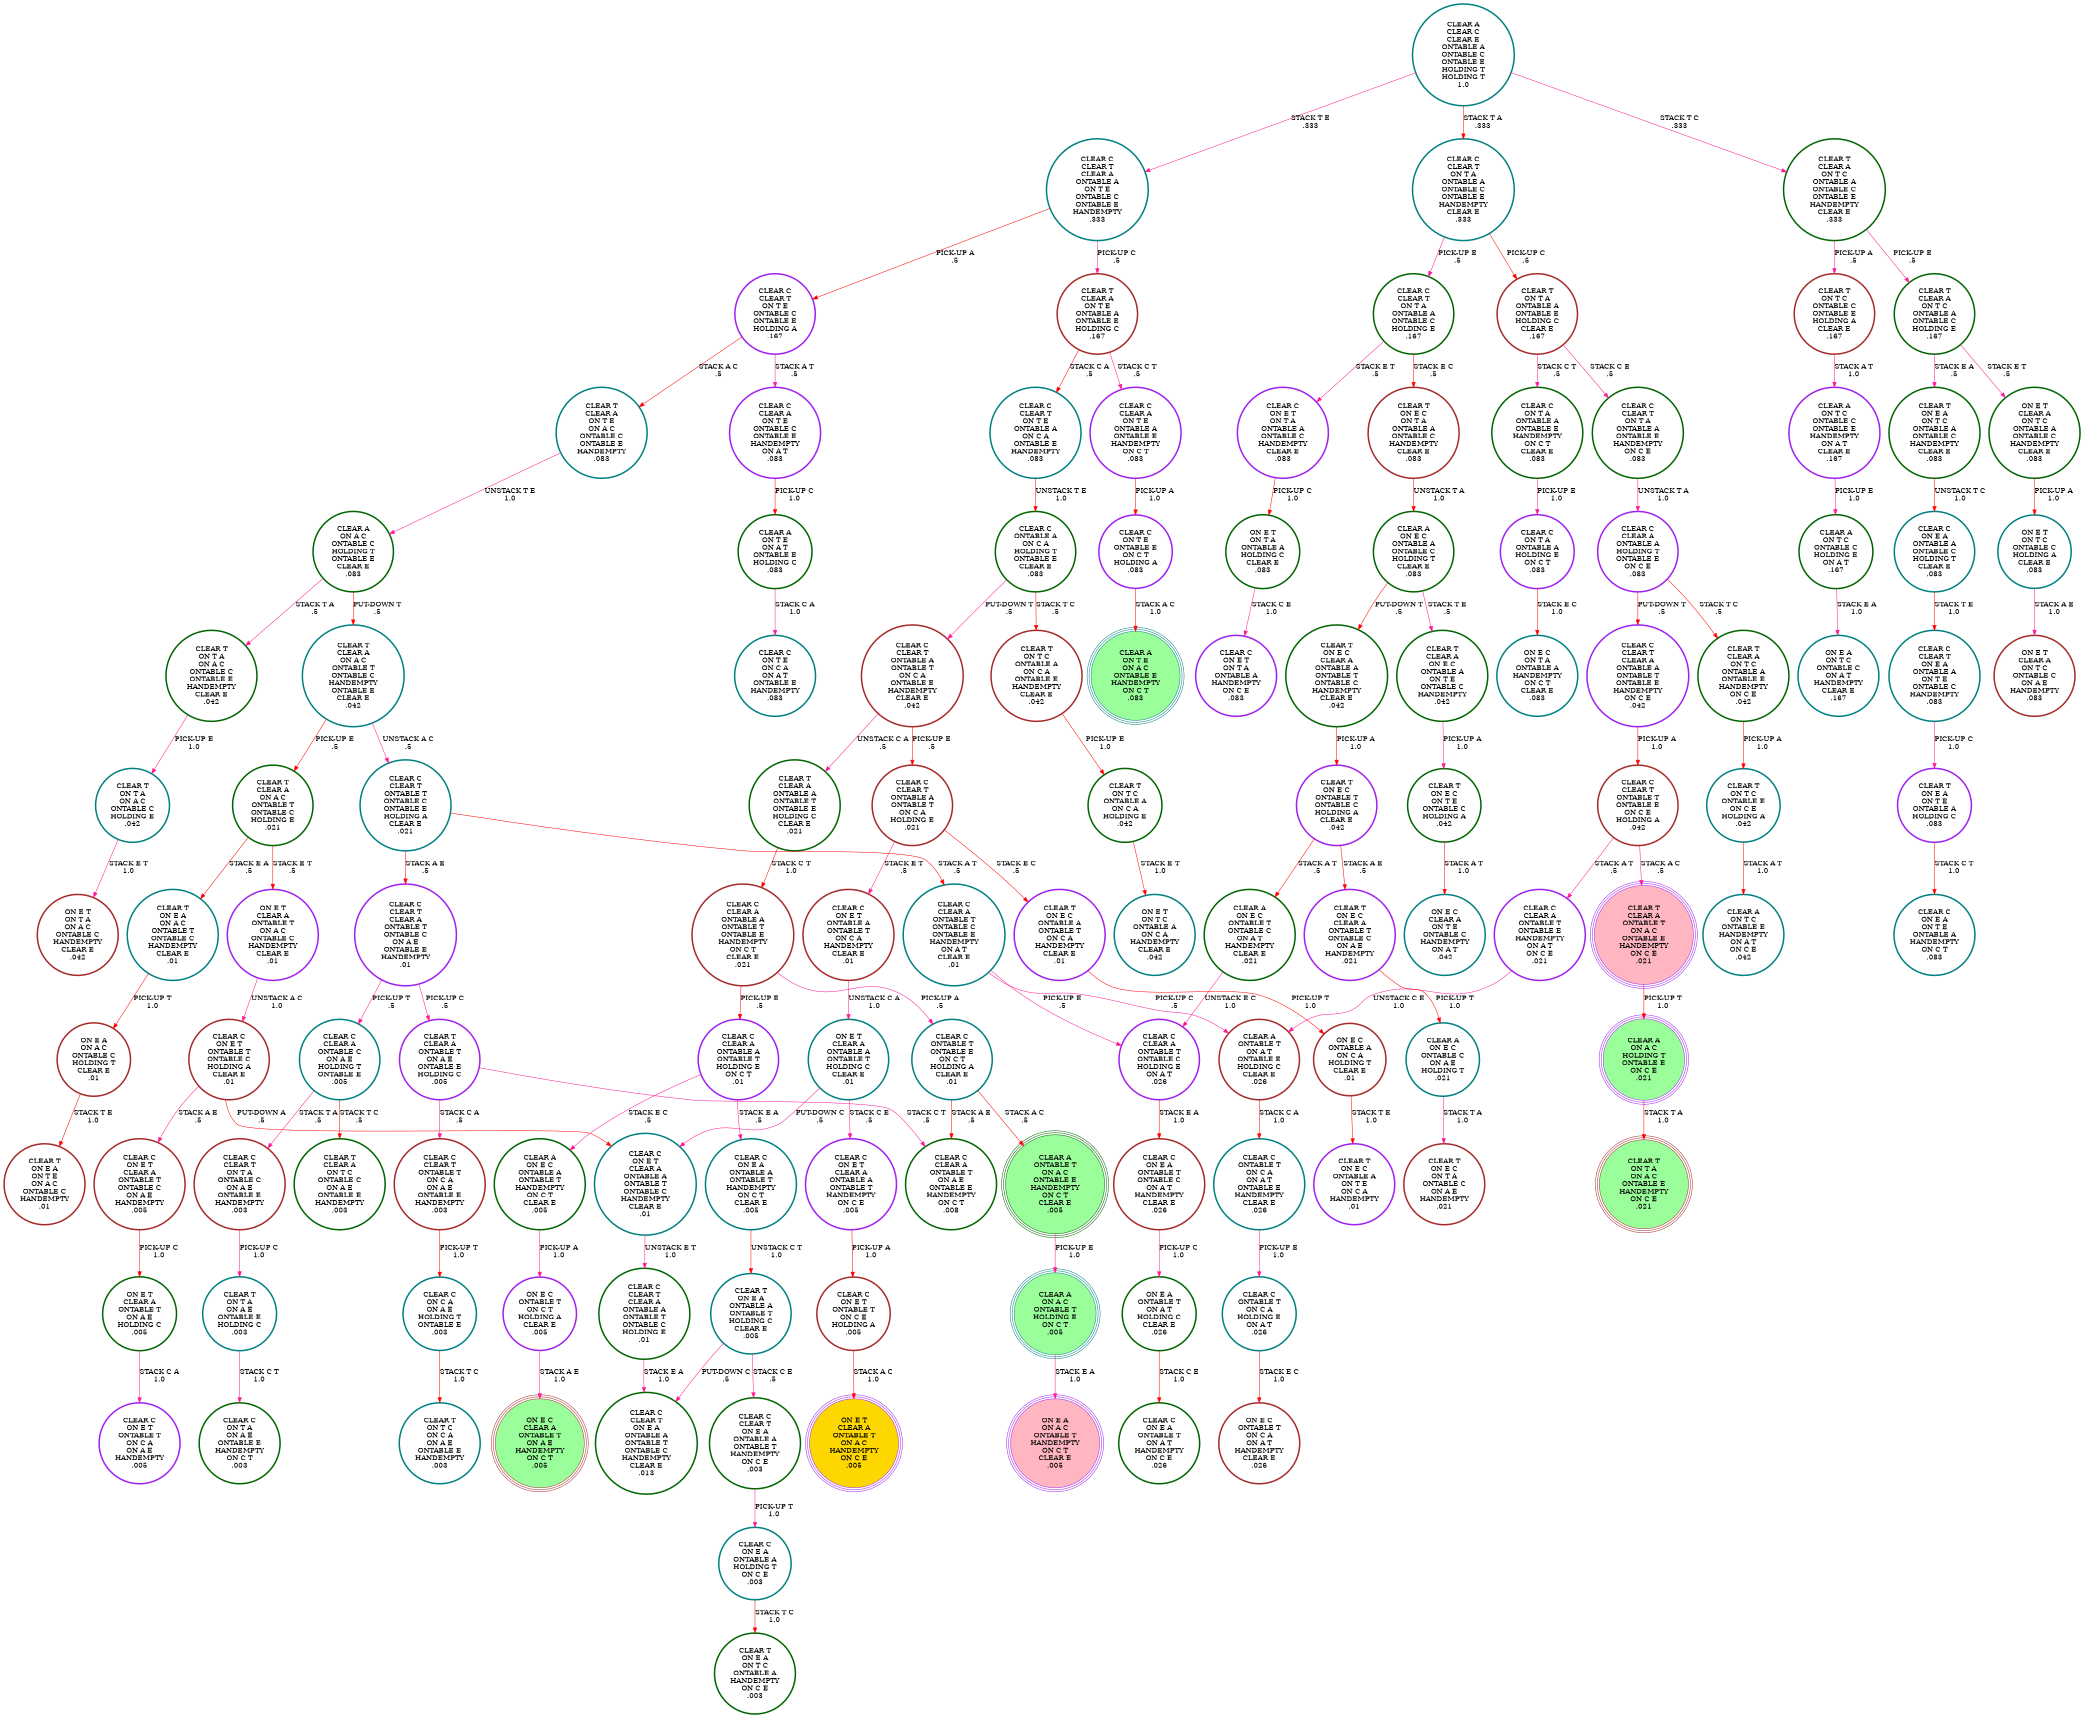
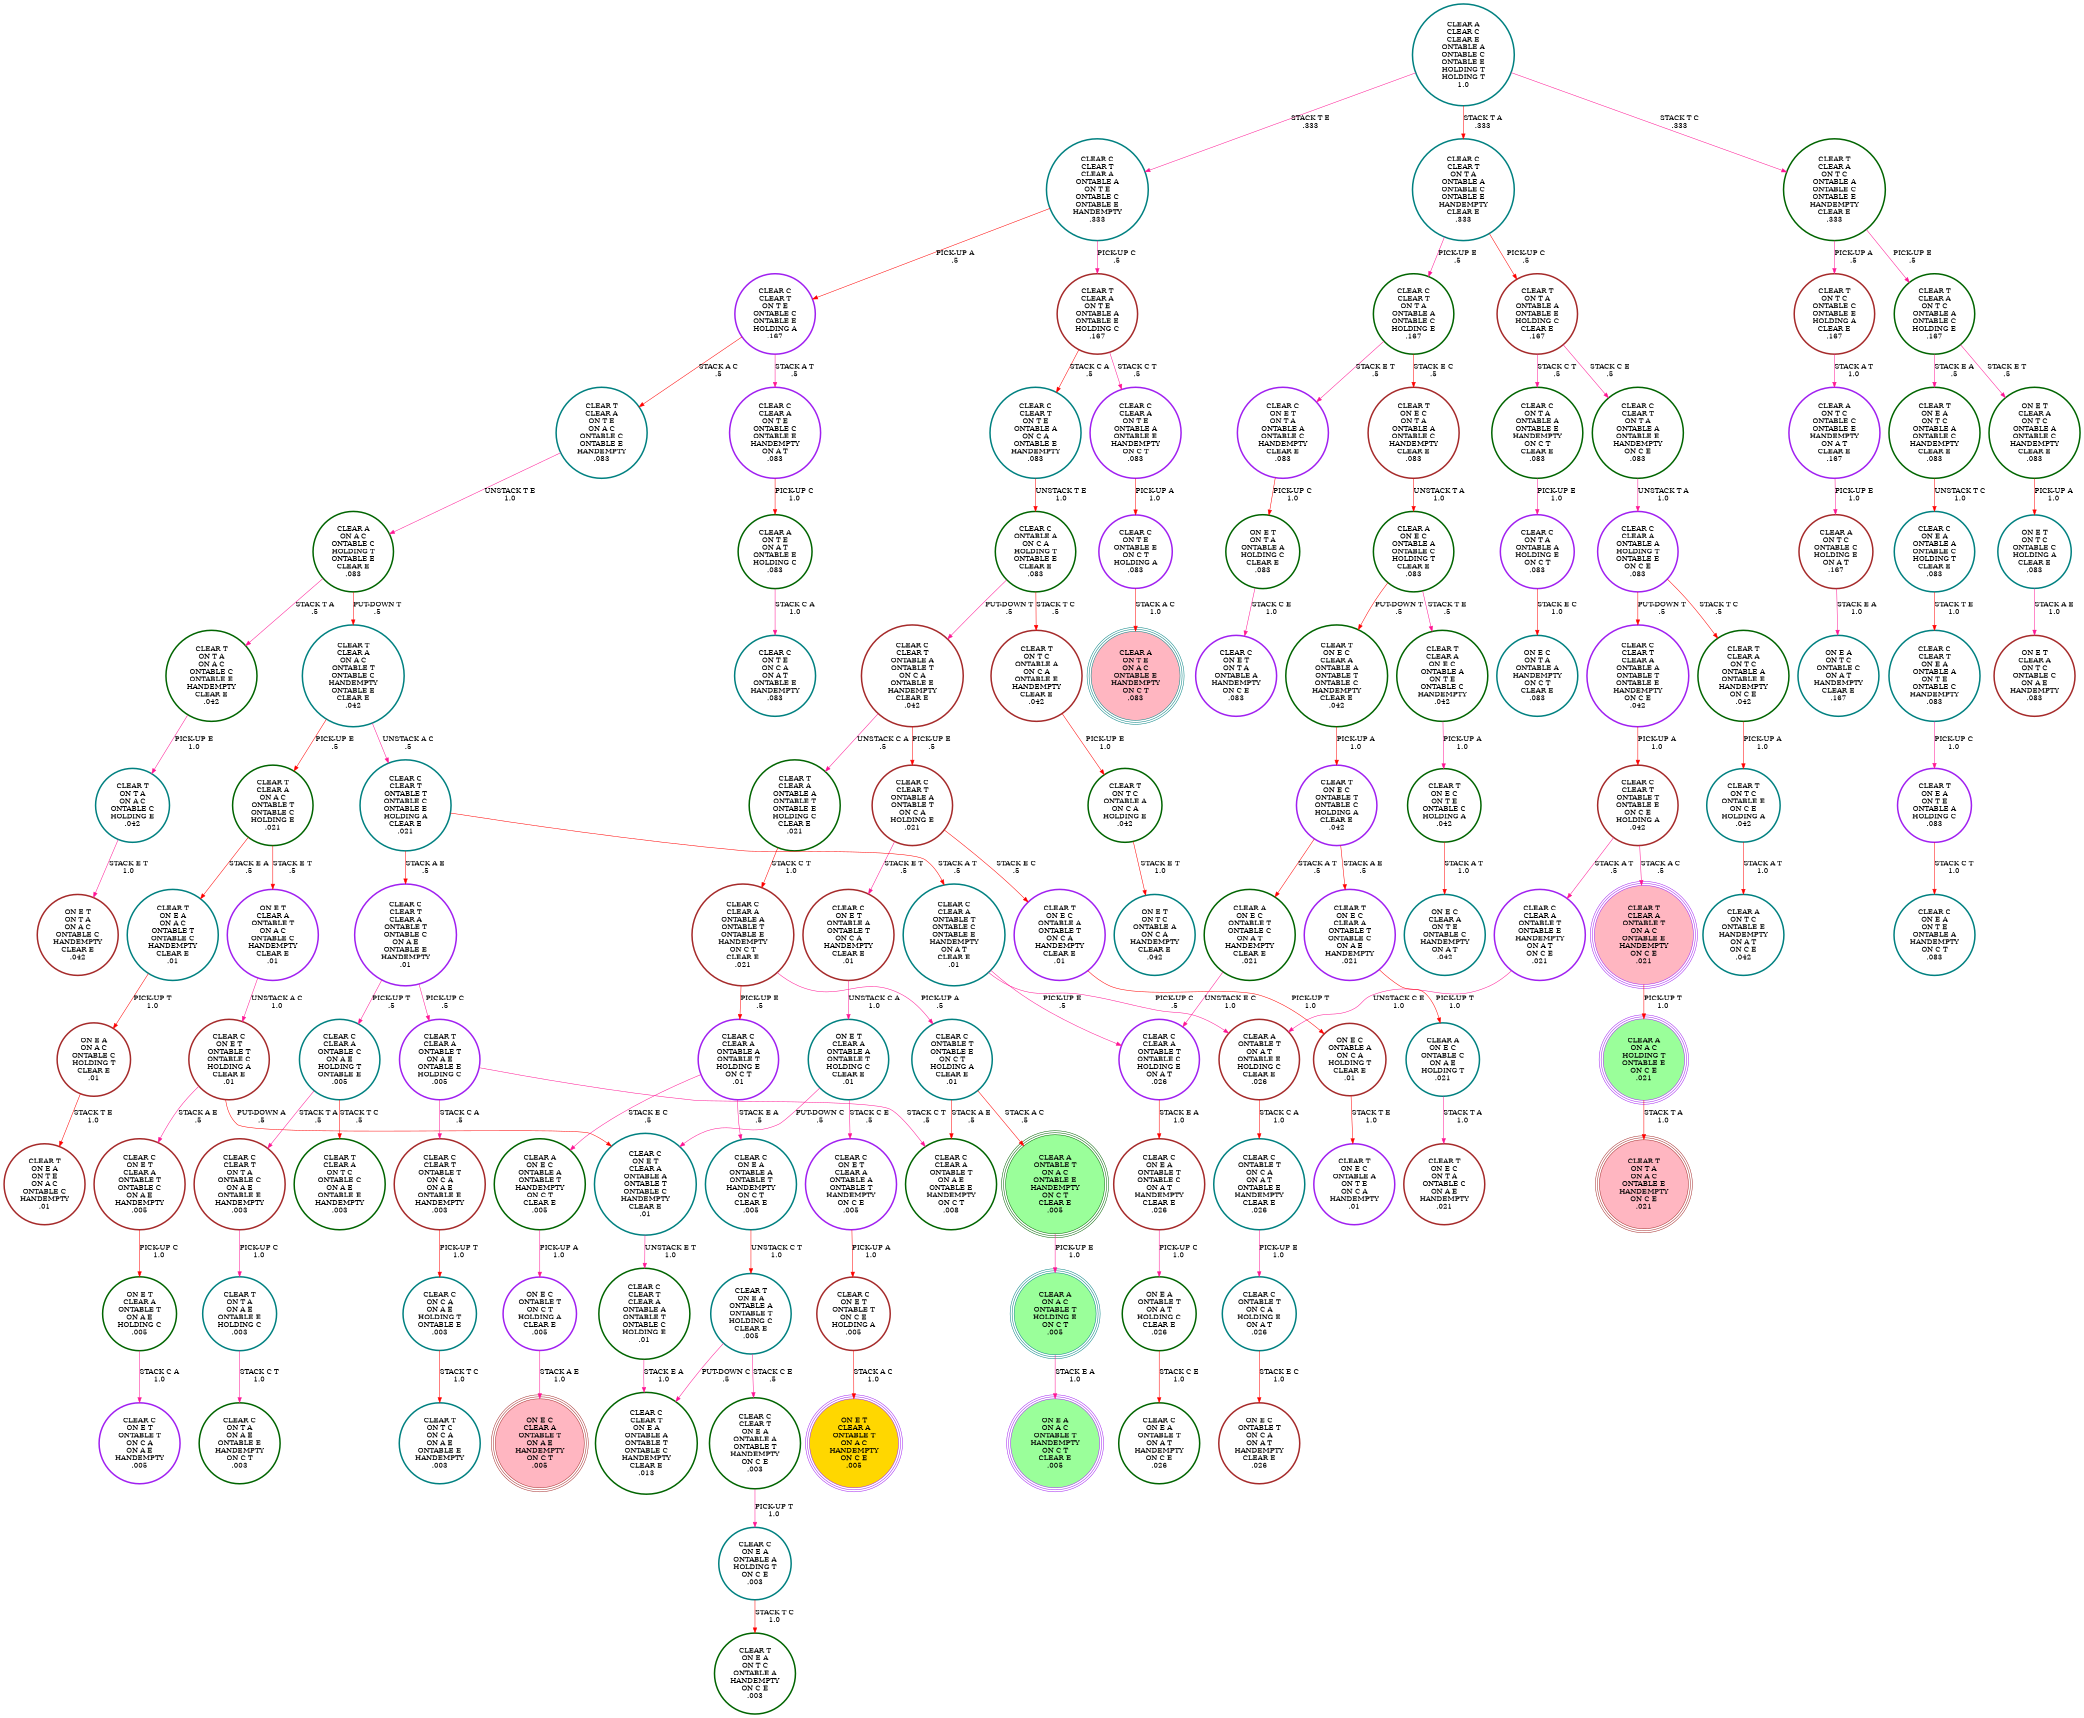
node "CLEAR A ON T C ONTABLE C HOLDING E ON A T .167": color darkgreen -> brown
node "CLEAR A ON T E ON A C ONTABLE E HANDEMPTY ON C T .083": fillcolor palegreen1 -> lightpink
node "CLEAR T ON T A ON A C ONTABLE E HANDEMPTY ON C E .021": fillcolor palegreen1 -> lightpink
node "ON E C CLEAR A ONTABLE T ON A E HANDEMPTY ON C T .005": fillcolor palegreen1 -> lightpink
node "ON E A ON A C ONTABLE T HANDEMPTY ON C T CLEAR E .005": fillcolor lightpink -> palegreen1
